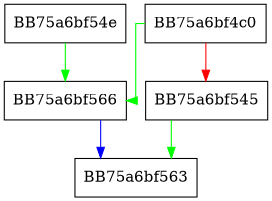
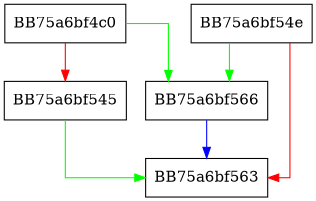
edge "BB75a6bf54e" -> "BB75a6bf563": added
